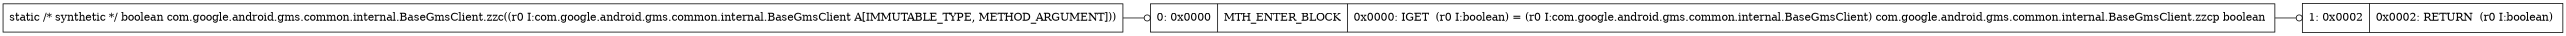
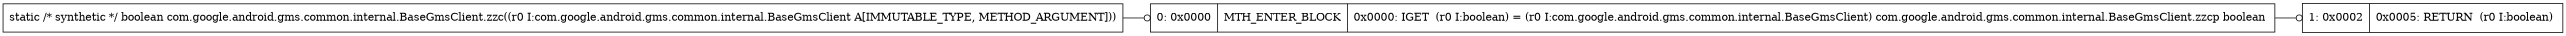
node "1: 0x0002": text "0x0002: RETURN  (r0 I:boolean)" -> "0x0005: RETURN  (r0 I:boolean)"
